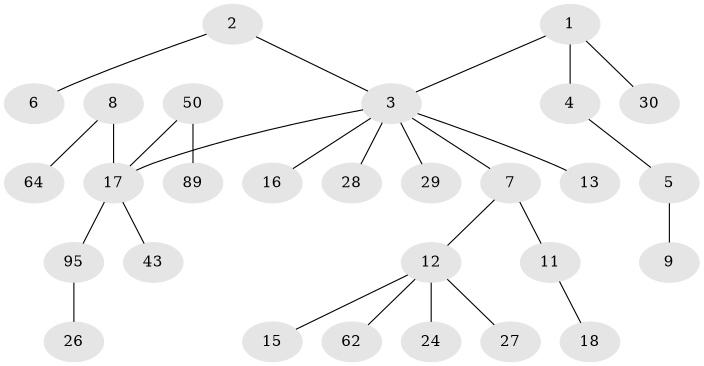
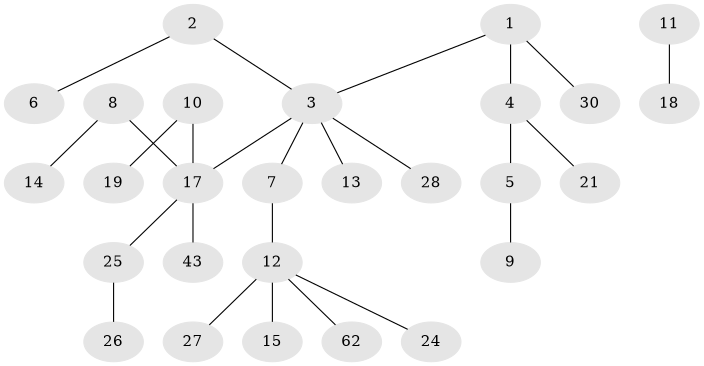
node "50": label "50" -> "10"
node "64": label "64" -> "14"
node "89": label "89" -> "19"
node "16": removed
node "29": removed
node "21": added
edge "7" -- "11": removed
node "95": label "95" -> "25"
